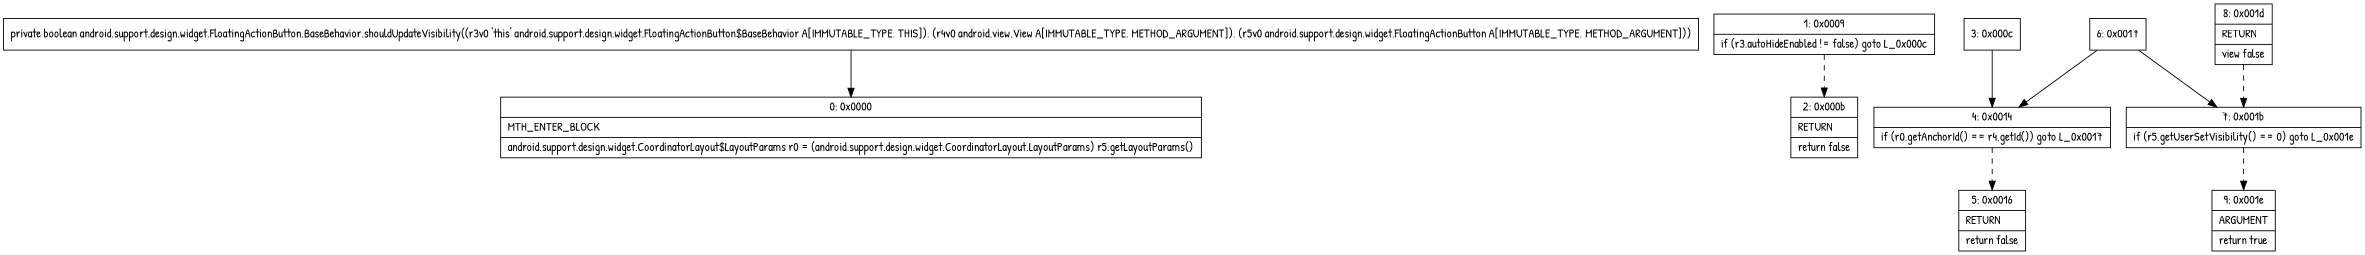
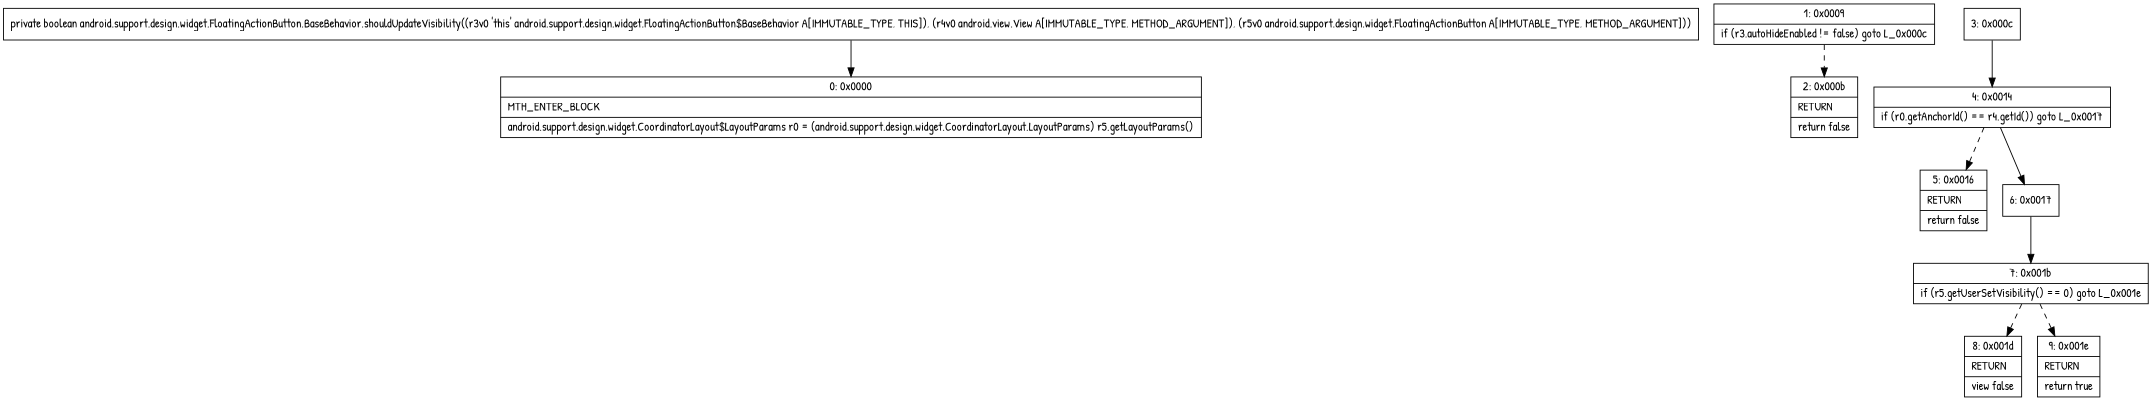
edge "6: 0x0017" -> "4: 0x0014": reversed
edge "8: 0x001d" -> "7: 0x001b": reversed
node "9: 0x001e": text "ARGUMENT" -> "RETURN"
